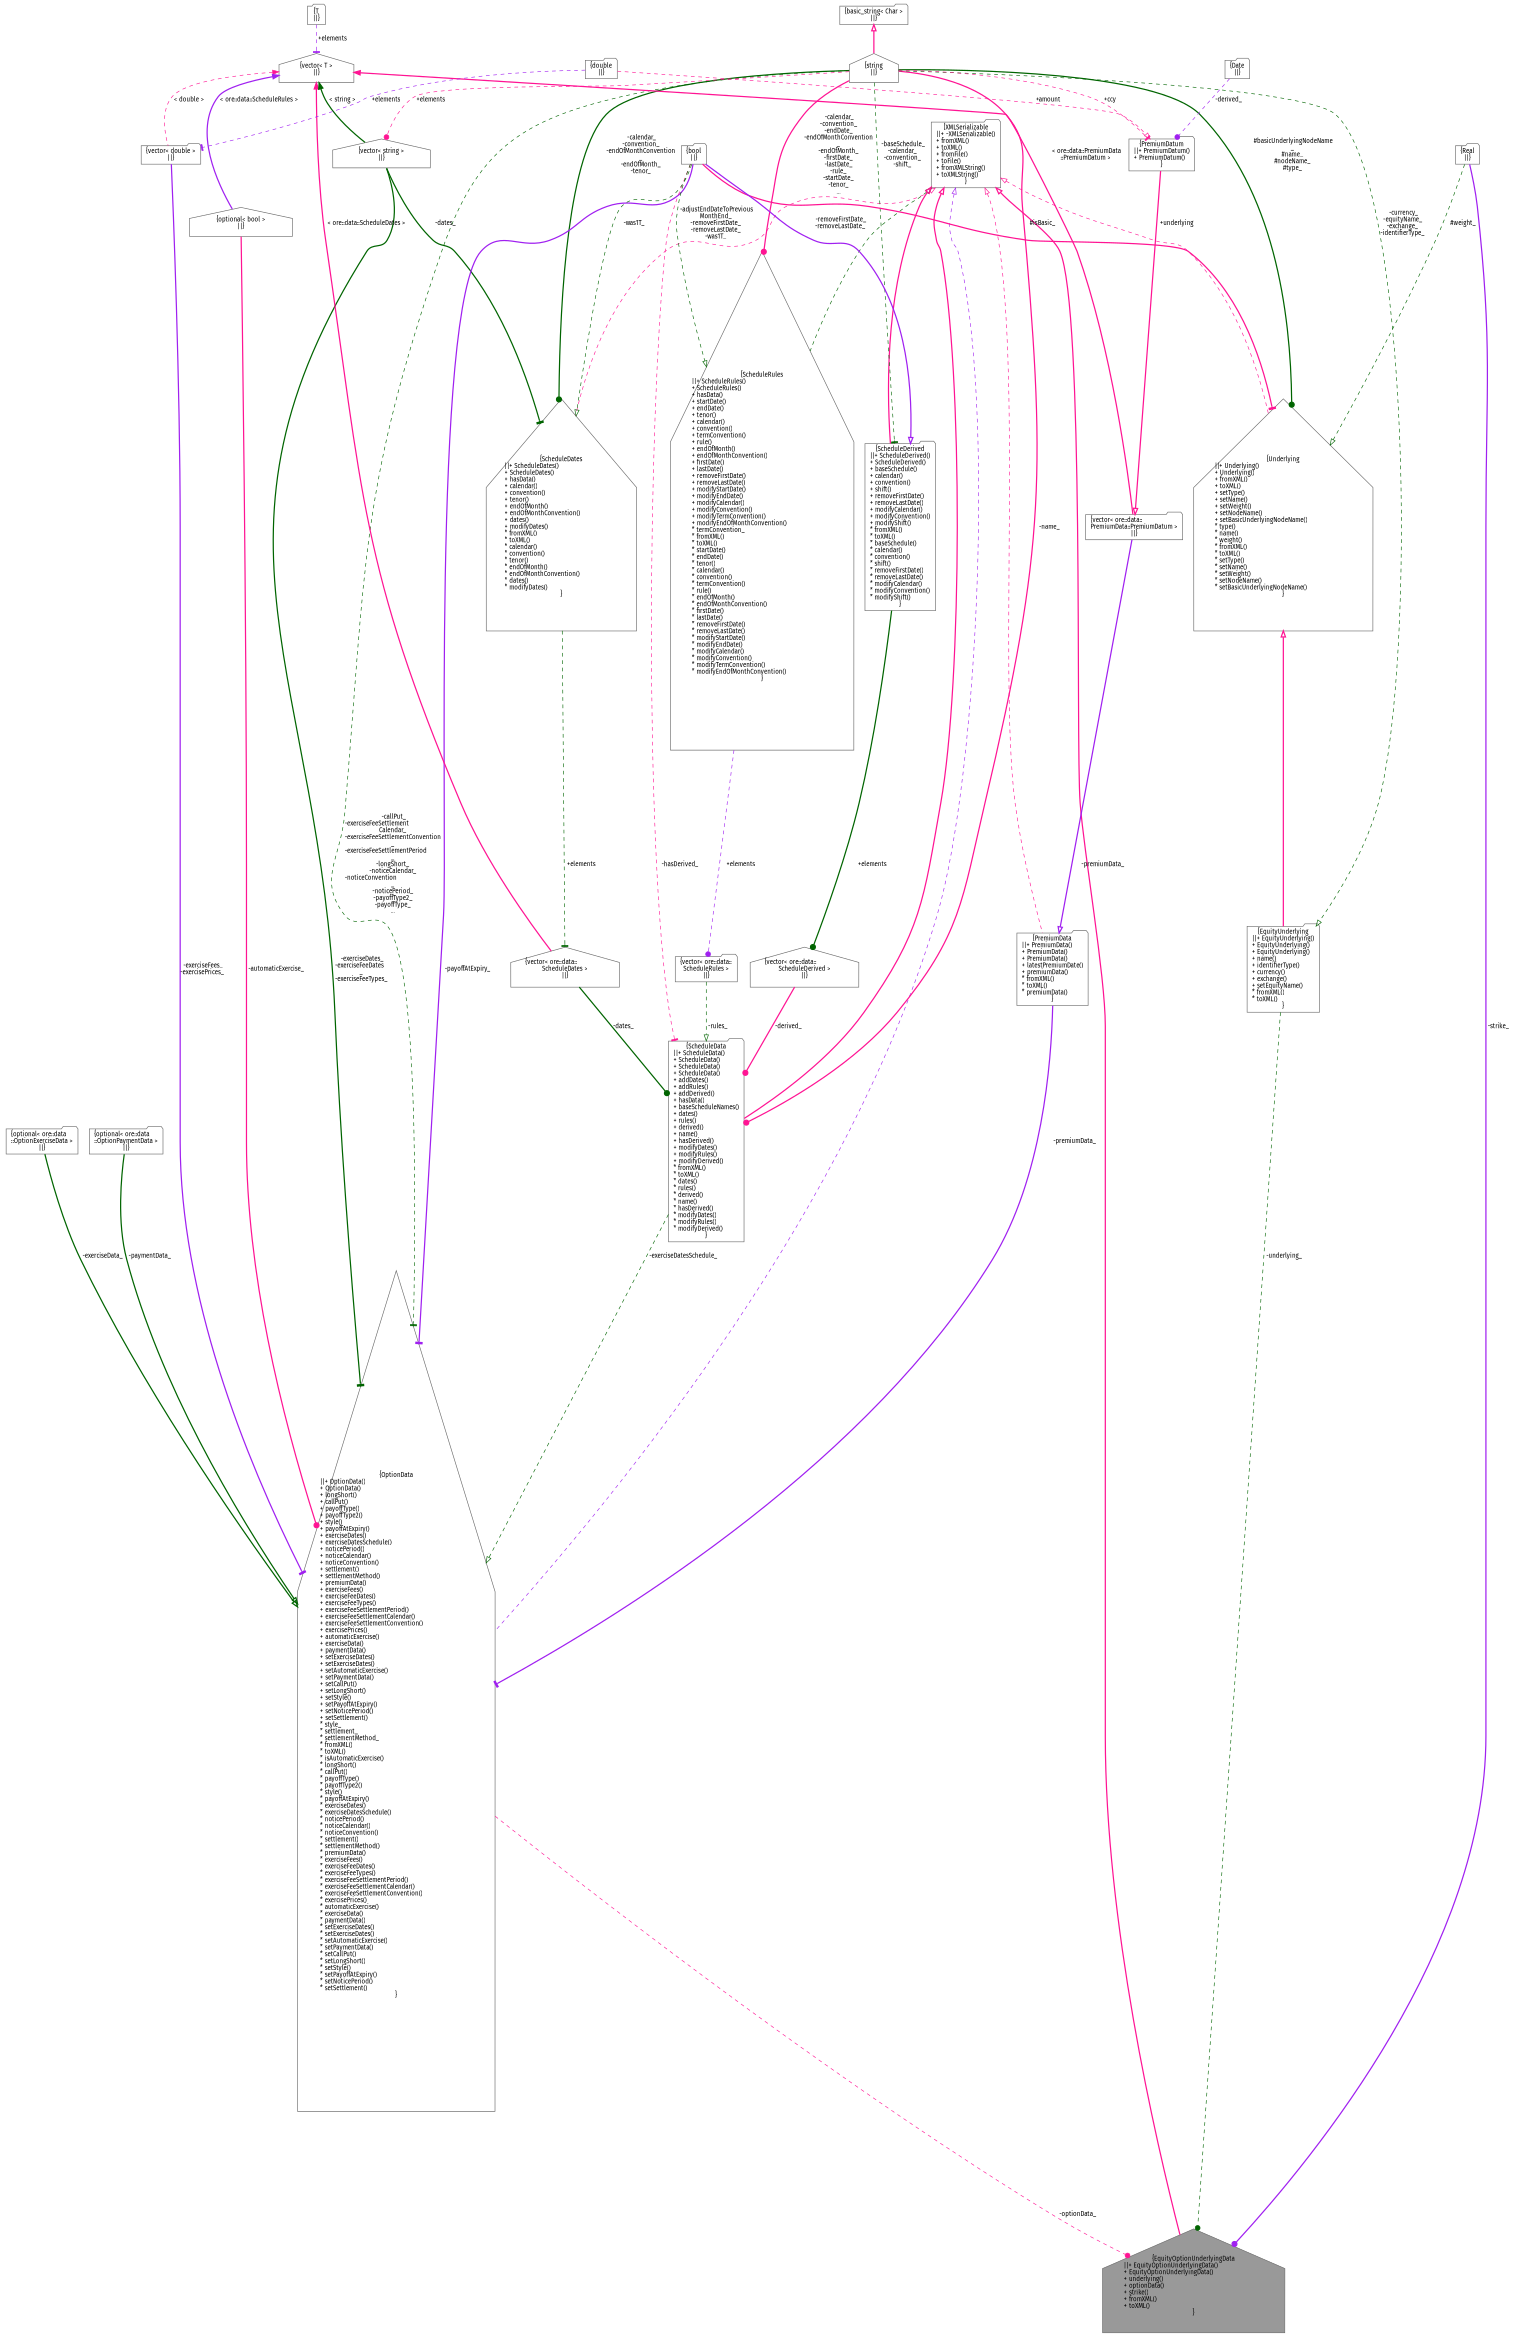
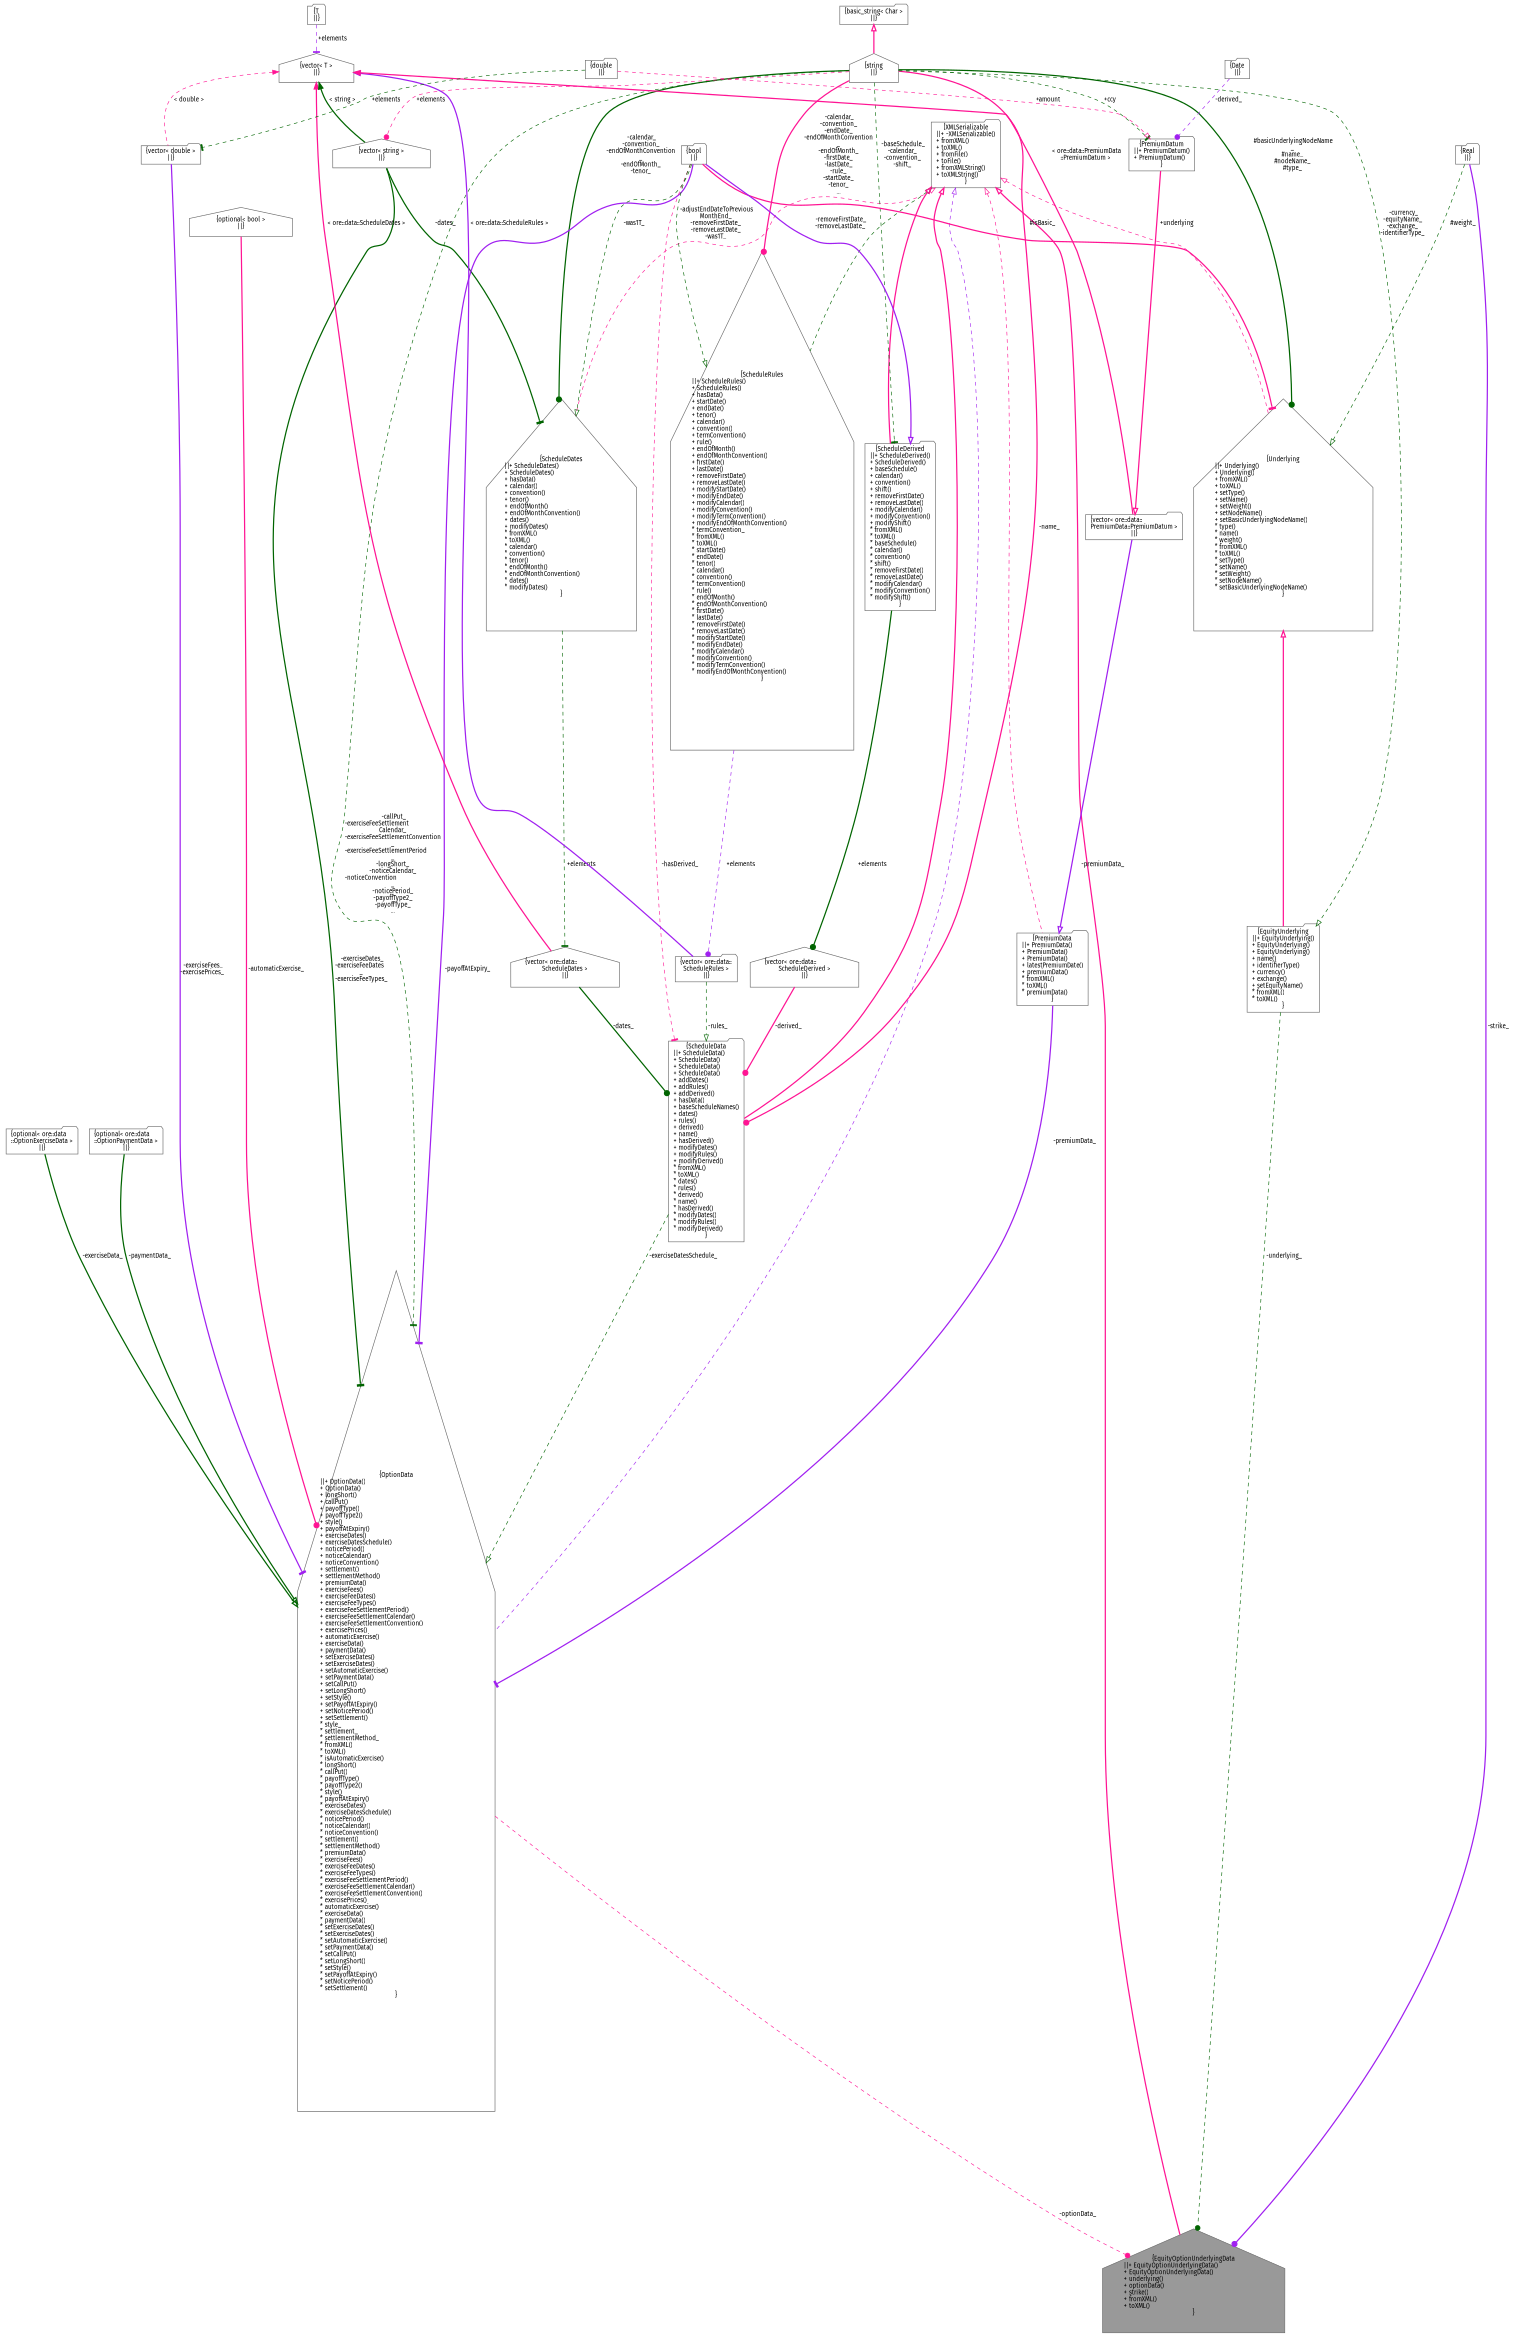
edge "{string ||}" -> "{PremiumDatum ||+ PremiumDatum() + PremiumDatum() }": color deeppink -> darkgreen
edge "{double ||}" -> "{vector< double > ||}": color purple -> darkgreen
edge "{optional< bool > ||}" -> "{vector< T > ||}": now "{vector< ore::data:: ScheduleRules > ||}" -> "{vector< T > ||}"
